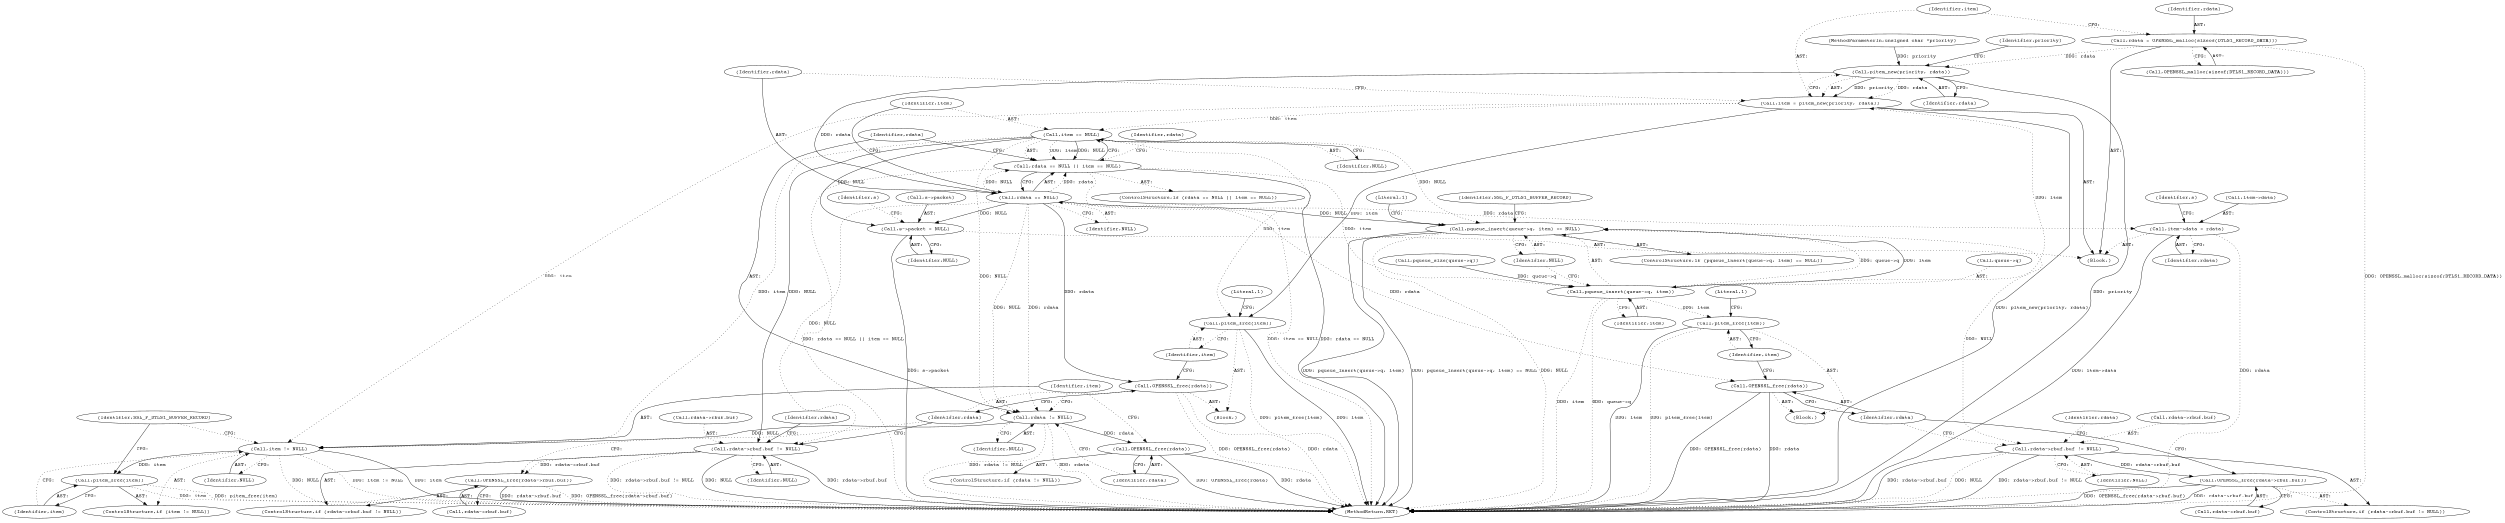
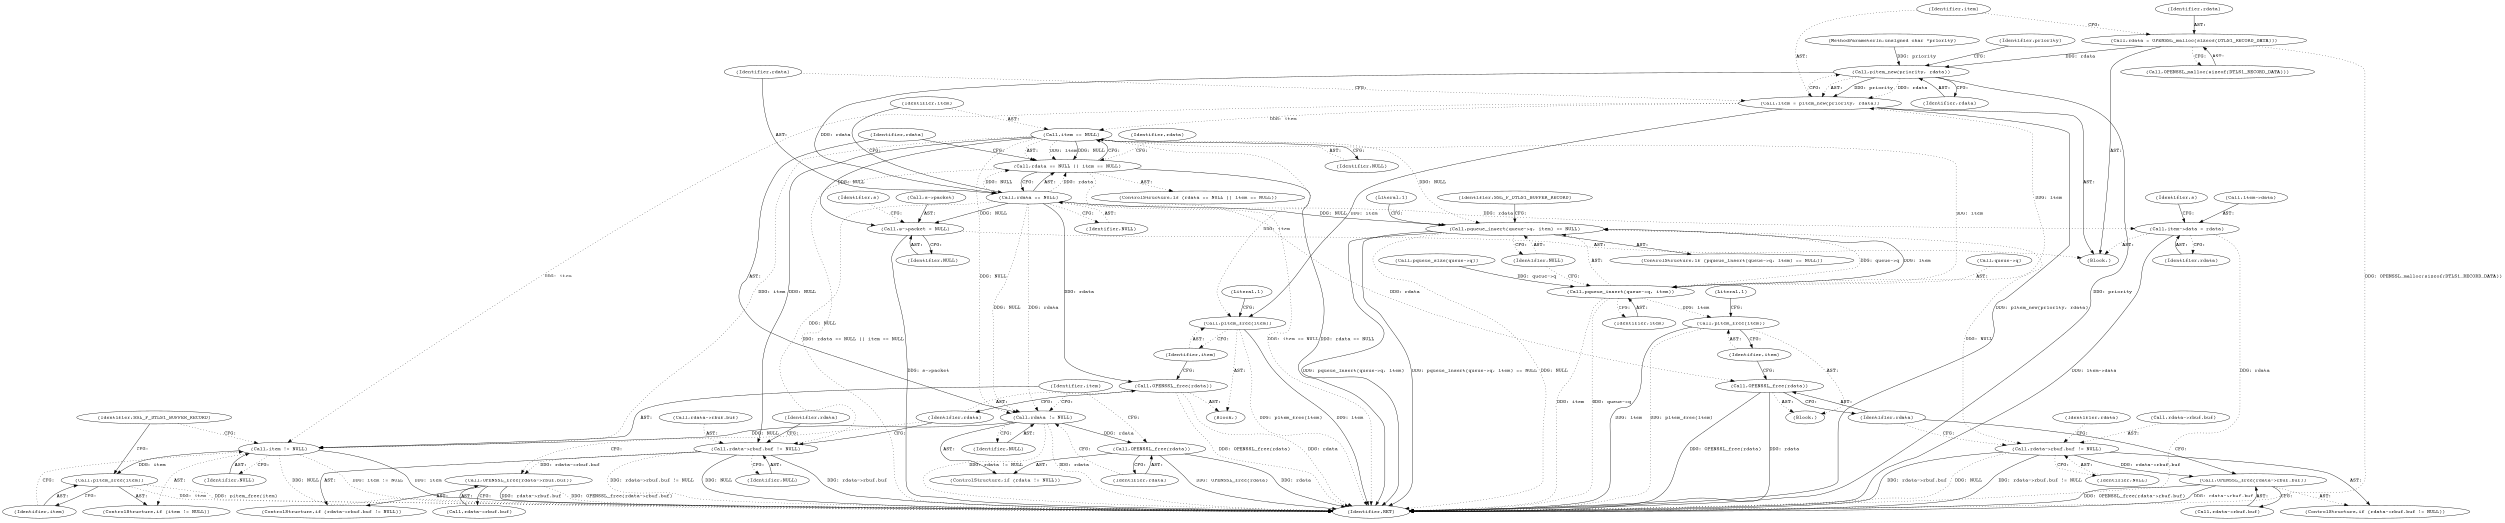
edge "(Call,rdata = OPENSSL_malloc(sizeof(DTLS1_RECORD_DATA)))" -> "(Call,pitem_new(priority, rdata))": style dotted -> solid
edge "(Call,rdata == NULL || item == NULL)" -> "(Call,pqueue_insert(queue->q, item))": now "(Call,item == NULL)" -> "(Call,pqueue_insert(queue->q, item))"
edge "(Call,rdata != NULL)" -> "(ControlStructure,if (rdata != NULL))": added, label "AST:"
node "(MethodReturn,RET)": label "(MethodReturn,RET)" -> "(Identifier,RET)"
